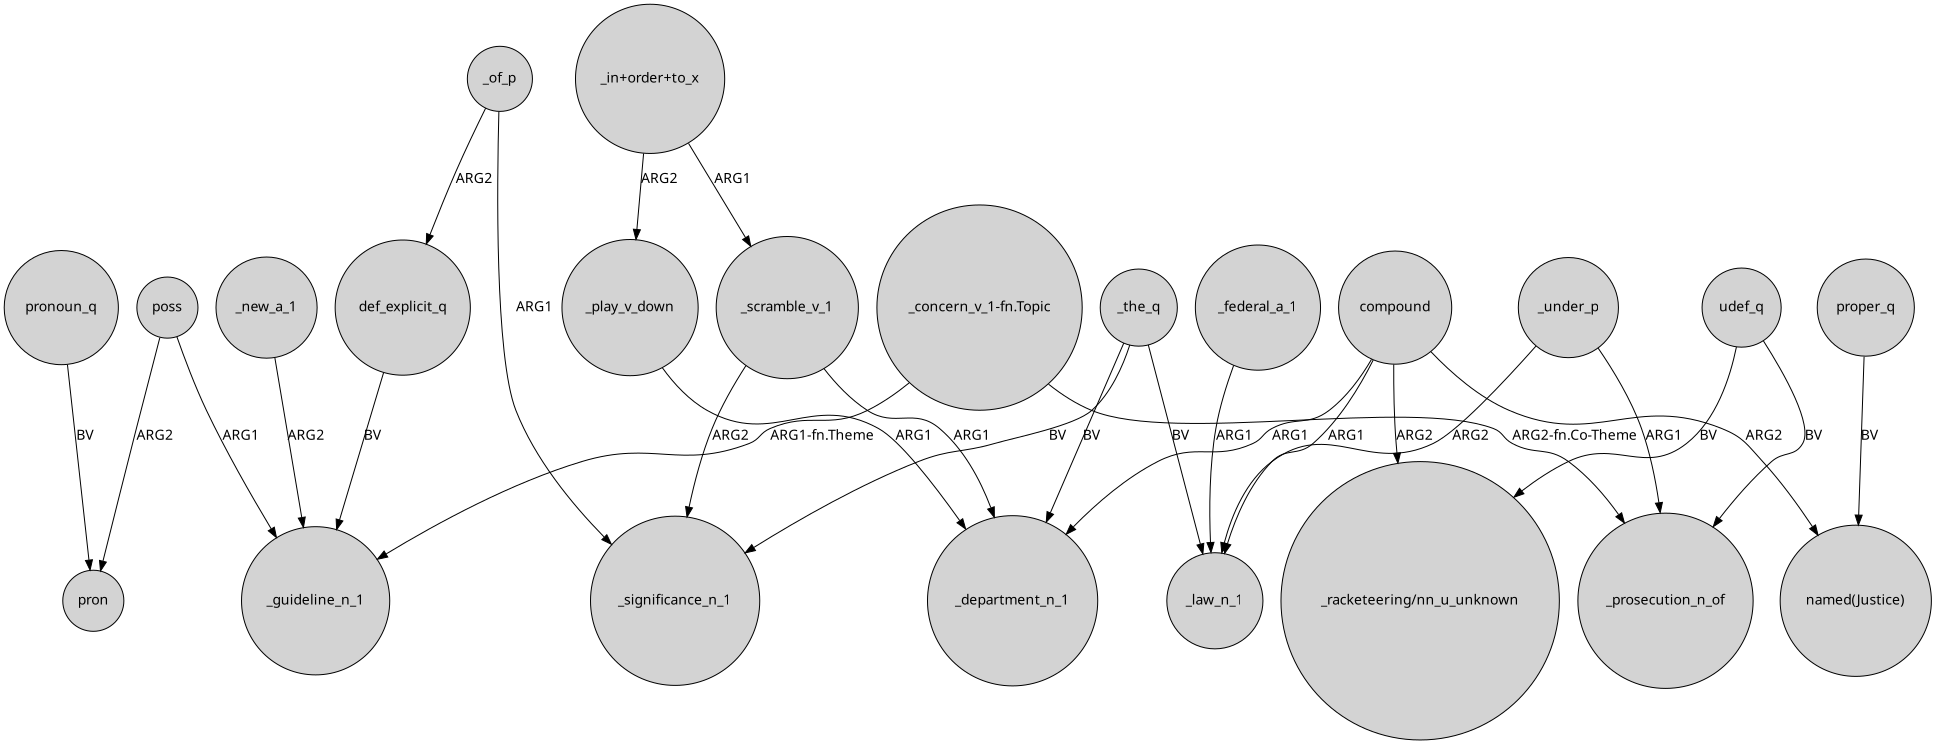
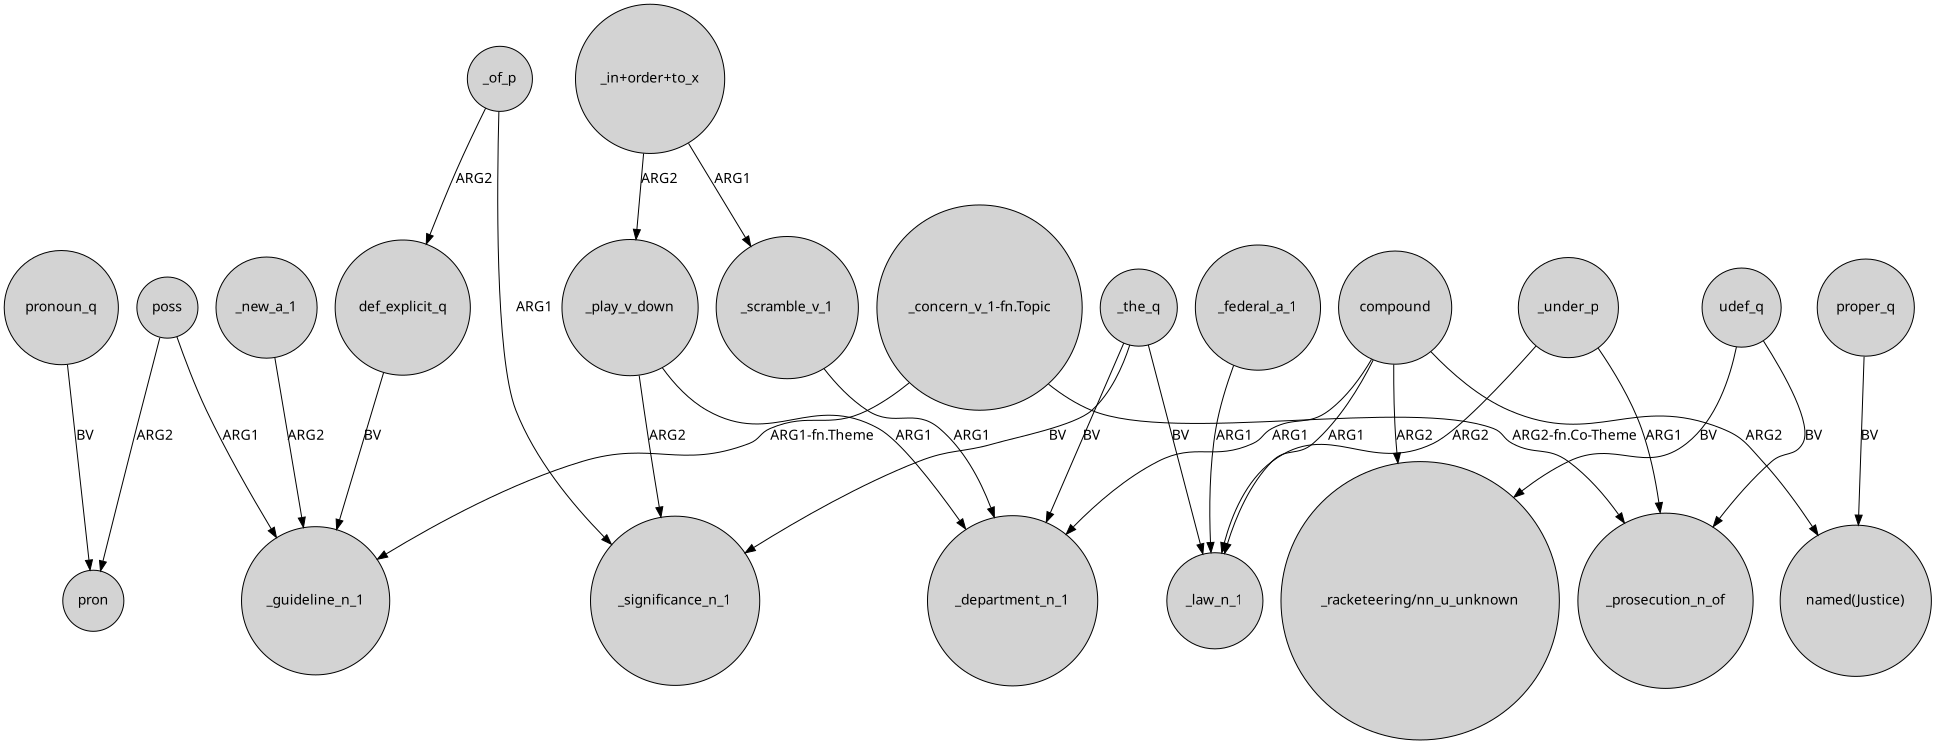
edge "_scramble_v_1" -> "_significance_n_1": now "_play_v_down" -> "_significance_n_1"
